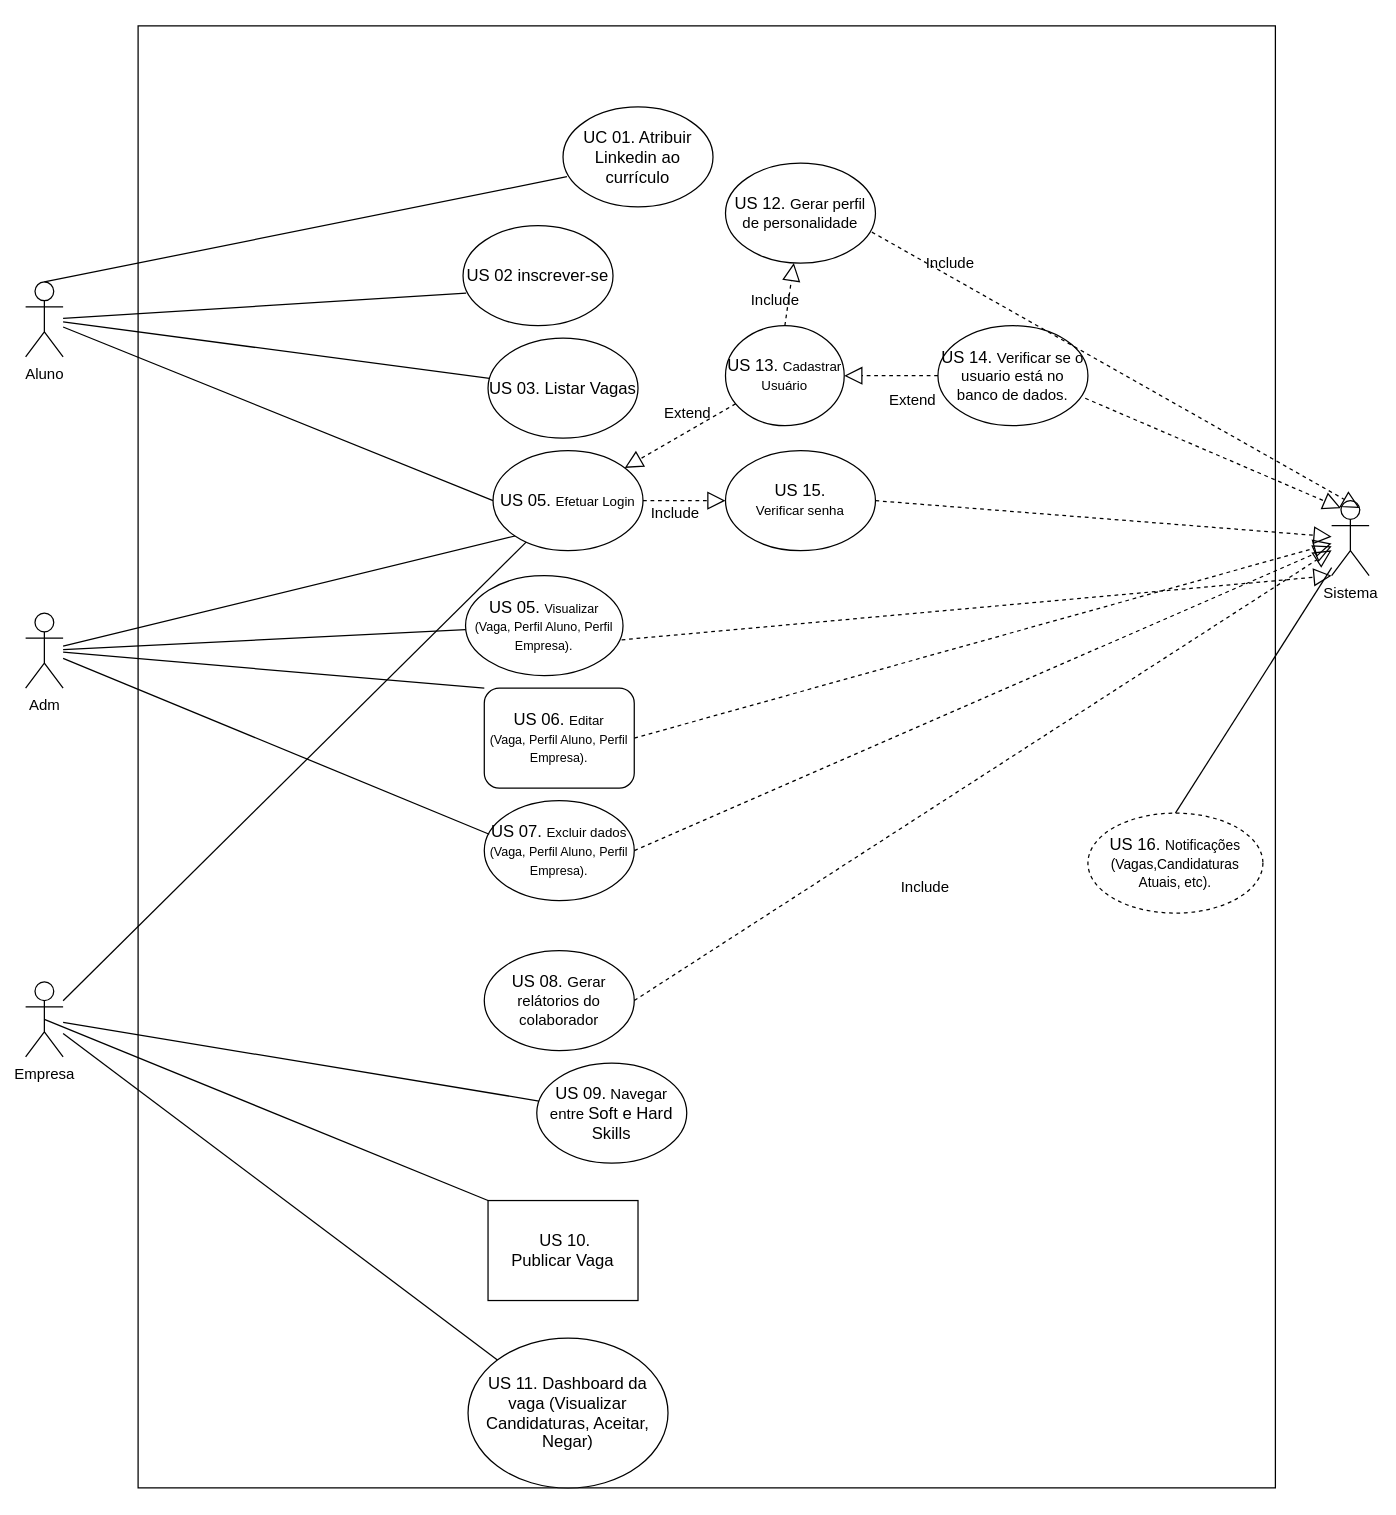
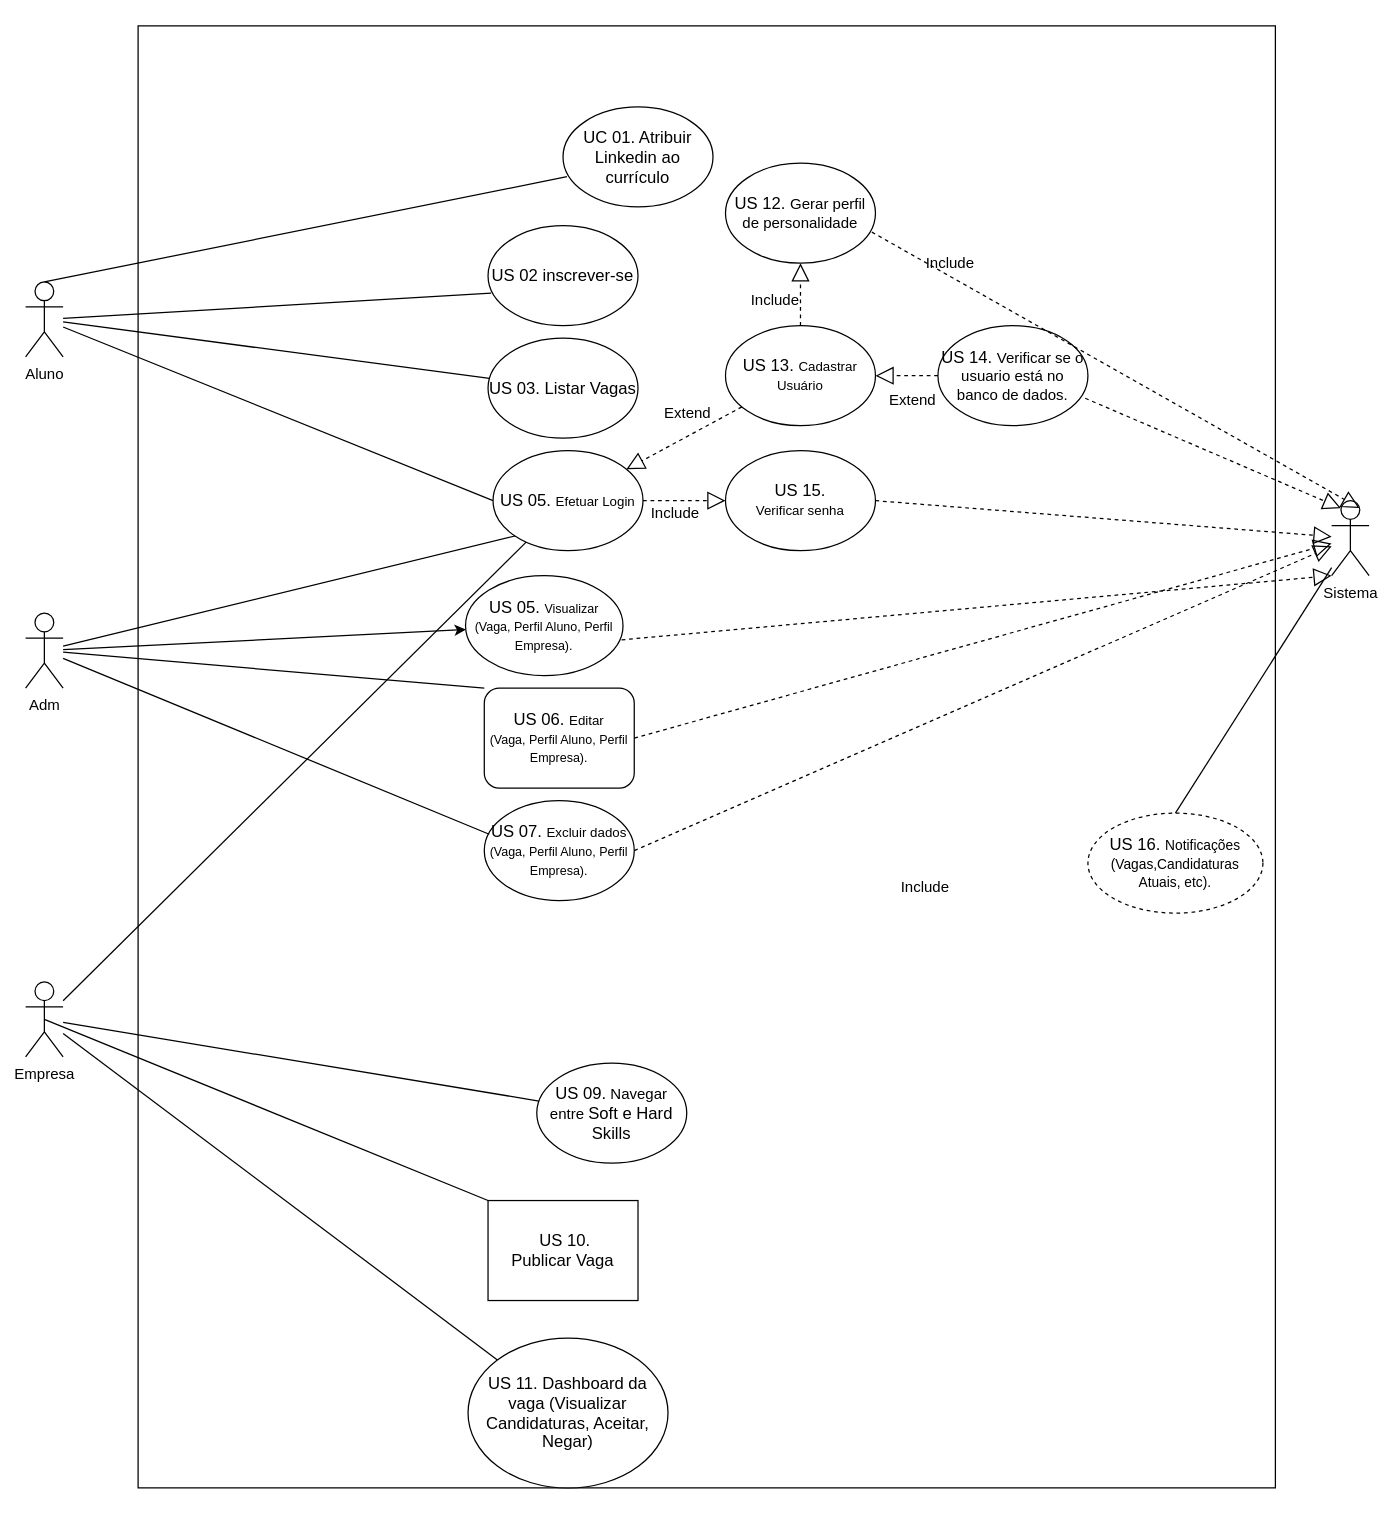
node "US 02 inscrever-se": moved (538, 276) -> (563, 276)
node "US 13. Cadastrar Usuário": size 119x100 -> 150x100
edge "US 05. Visualizar (Vaga, Perfil Aluno, Perfil Empresa)." -- "Adm": arrowhead none -> classic
edge "US 08. Gerar relátorios do colaborador" -> "Sistema": removed
node "US 08. Gerar relátorios do colaborador": removed
